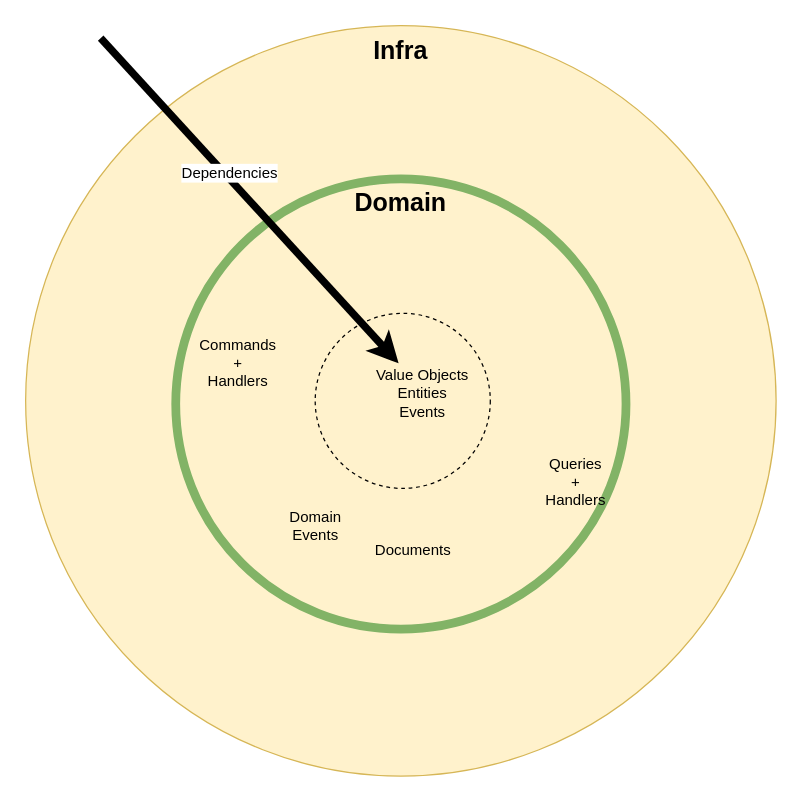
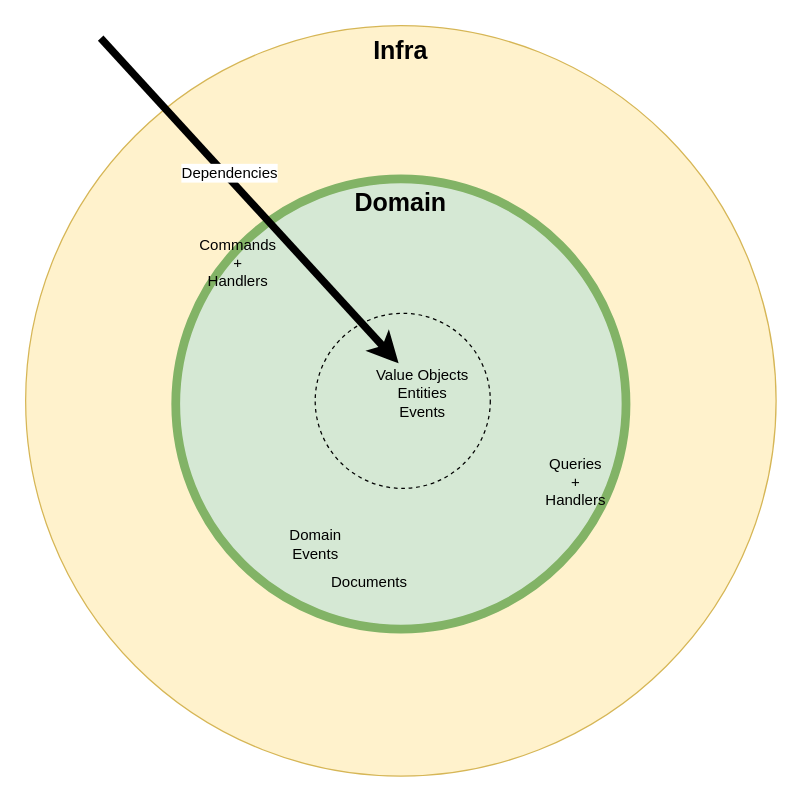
node "Commands + Handlers": moved (238, 363) -> (238, 263)
node "Domain": fillcolor #fff2cc -> #d5e8d4
node "Domain Events": moved (315, 526) -> (315, 544)
node "Documents": moved (413, 551) -> (369, 582)
